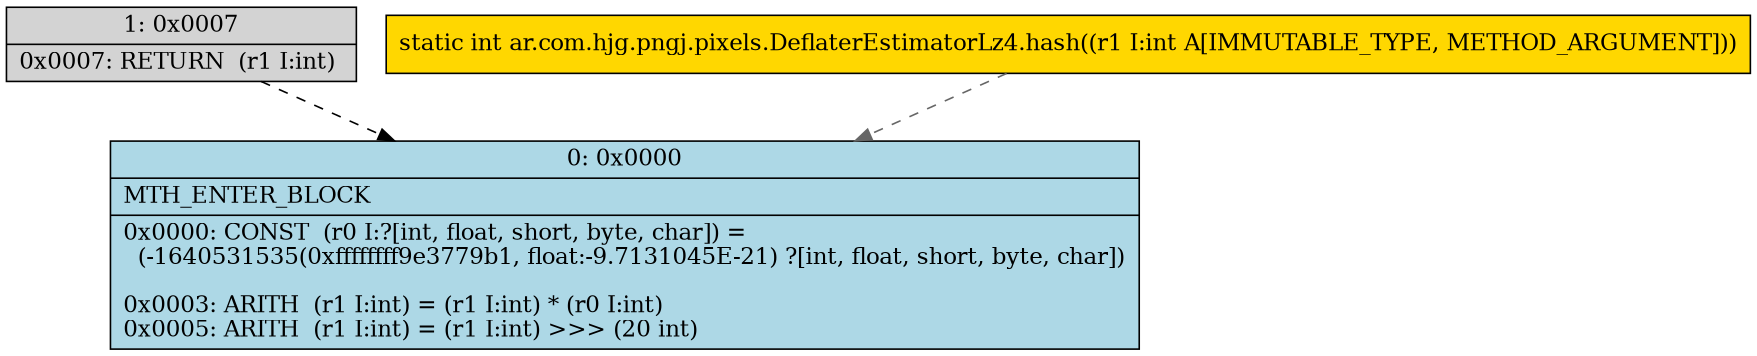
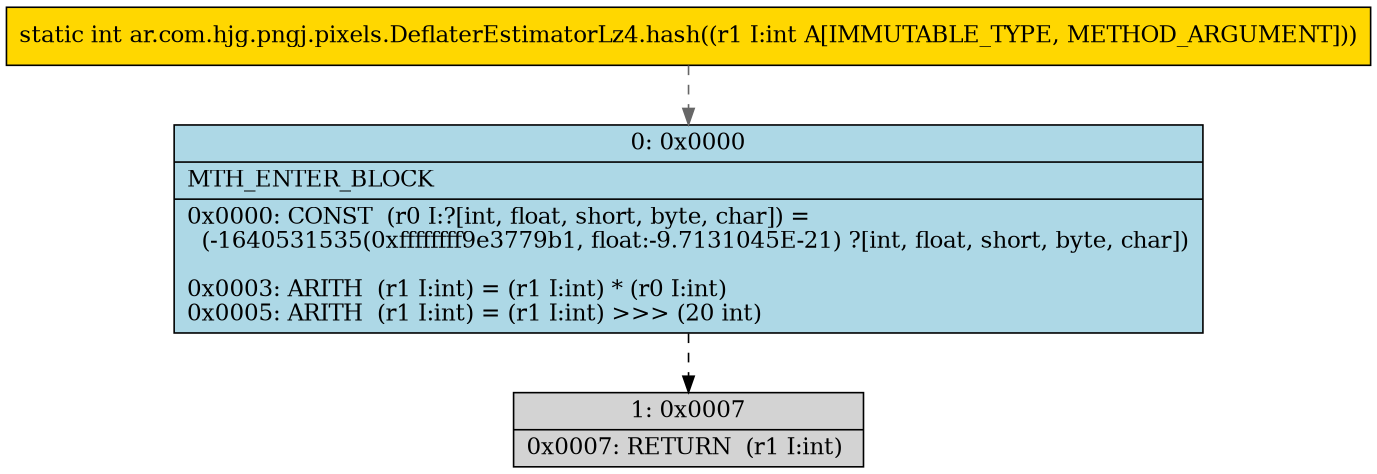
edge "1: 0x0007" -> "0: 0x0000": reversed
